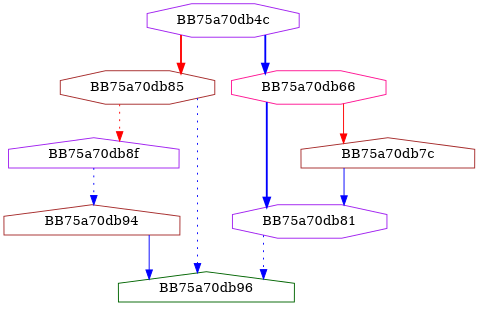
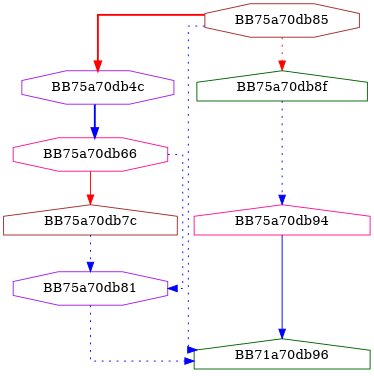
edge "BB75a70db4c" -> "BB75a70db85": reversed
edge "BB75a70db66" -> "BB75a70db81": style bold -> dotted
node "BB75a70db8f": color purple -> darkgreen
edge "BB75a70db7c" -> "BB75a70db81": style solid -> dotted
node "BB75a70db94": color brown -> deeppink
node "BB75a70db96": label "BB75a70db96" -> "BB71a70db96"
